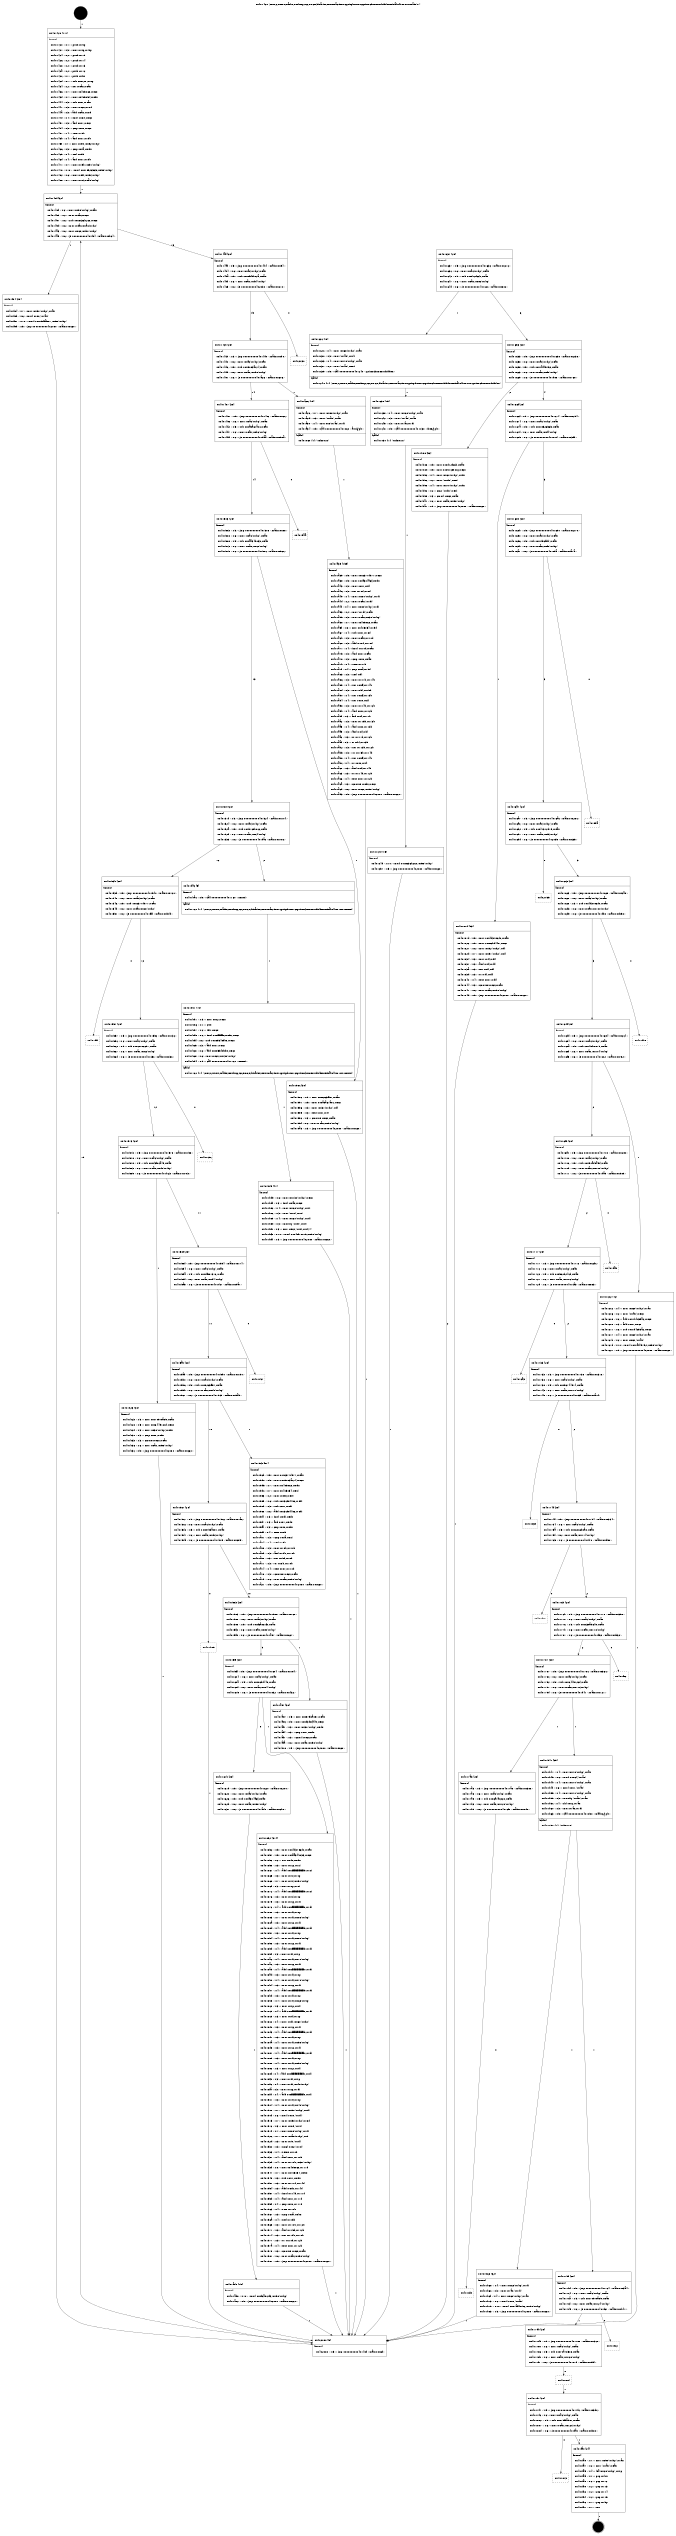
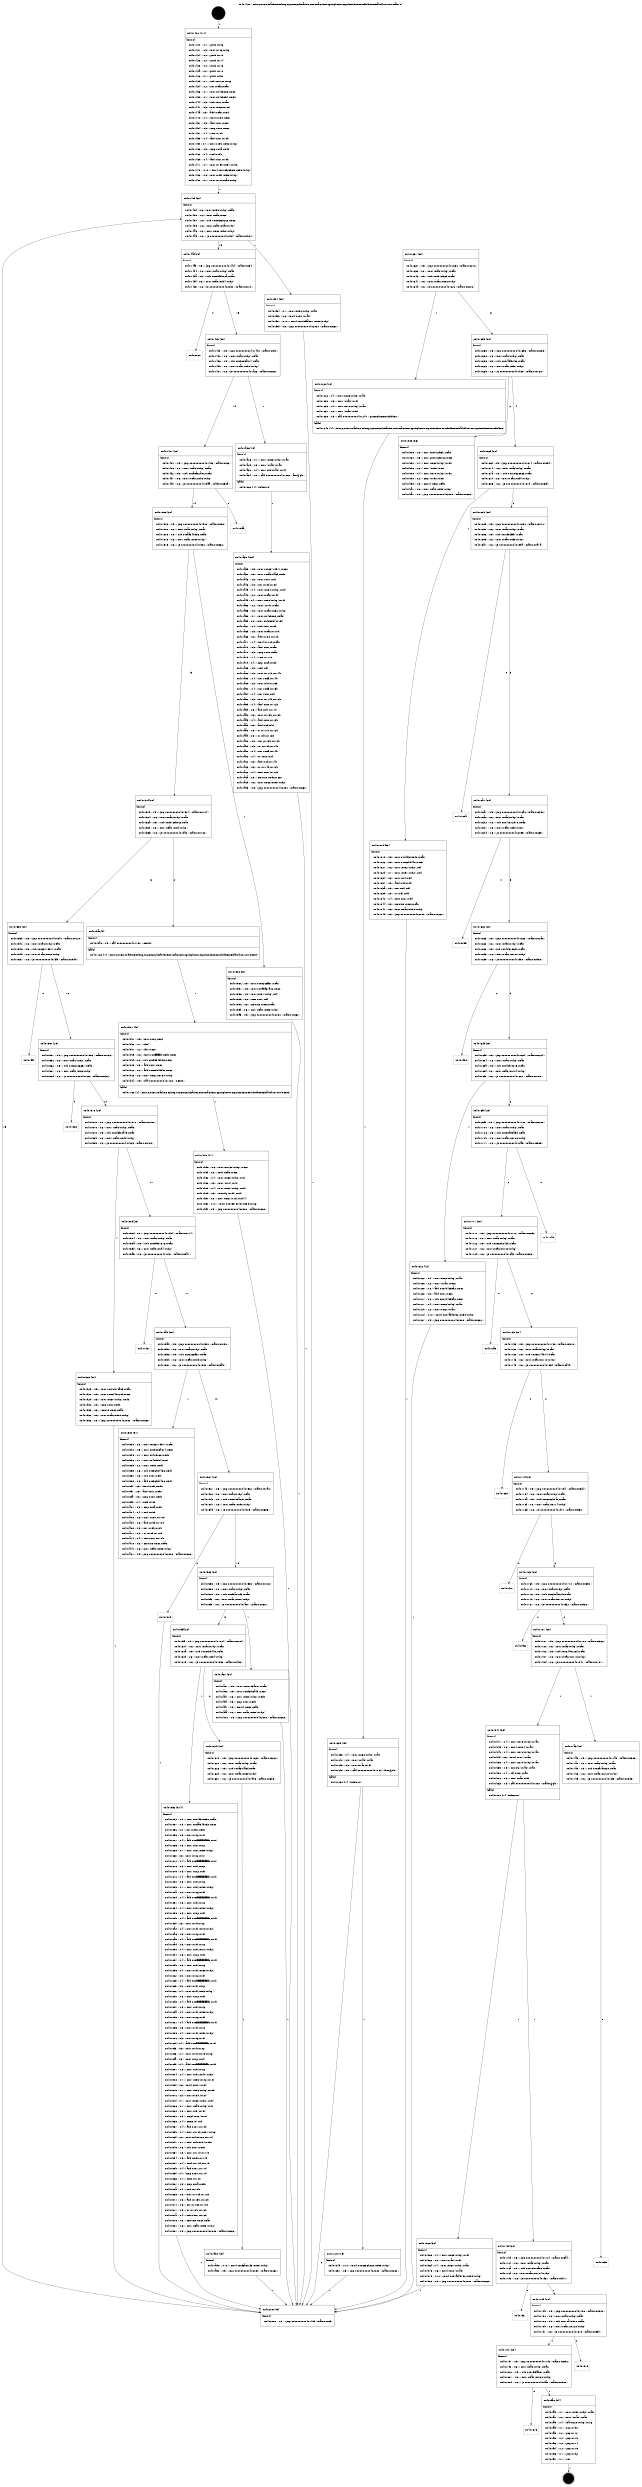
edge "0x401b88 [36]" -> "0x402080 [5]": now "0x401c3e [15]" -> "0x402080 [5]"
edge "0x401e1d" -> "0x4017f7 [28]": now "0x4017db [28]" -> "0x4017f7 [28]"
